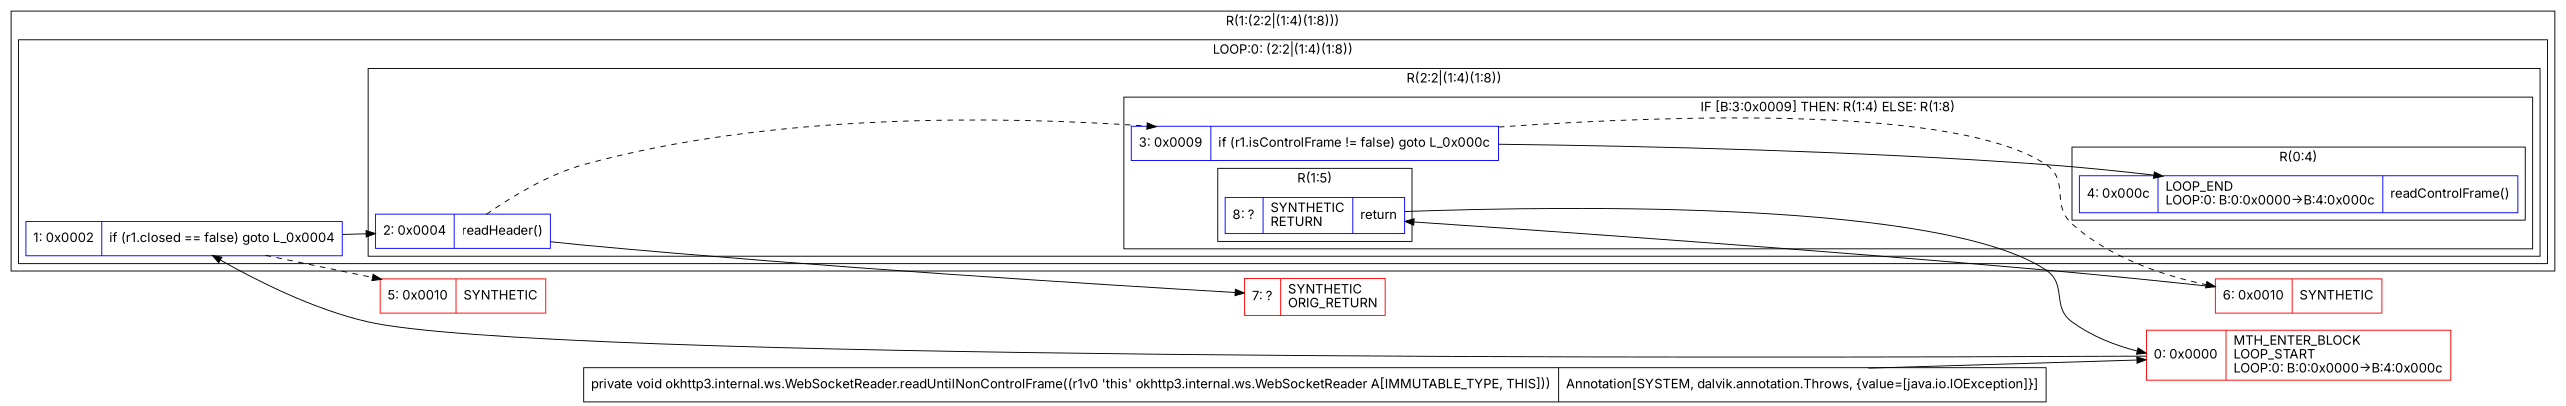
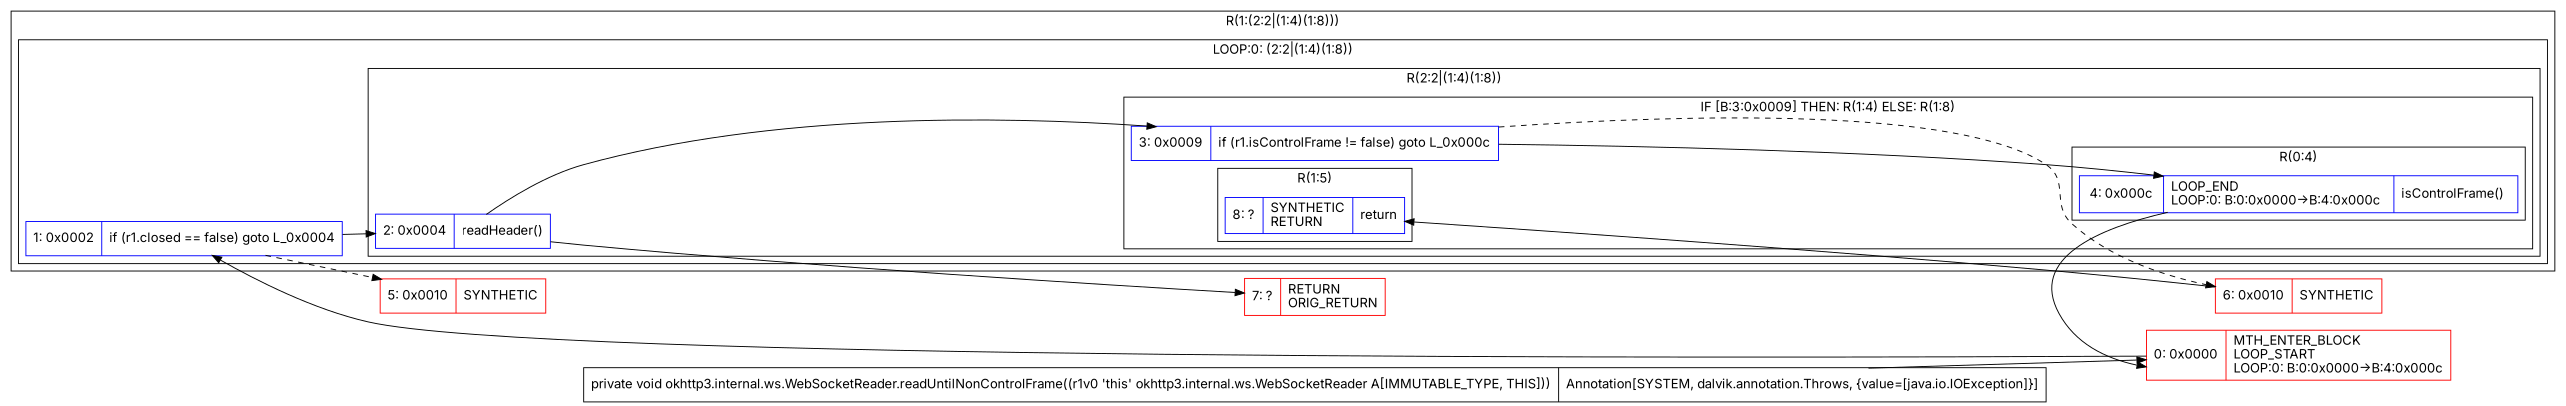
edge "2: 0x0004" -> "3: 0x0009": style dashed -> solid
node "4: 0x000c": text "readControlFrame()" -> "isControlFrame()"
edge "8: ?" -> "0: 0x0000": now "4: 0x000c" -> "0: 0x0000"
node "7: ?": text "SYNTHETIC" -> "RETURN"
